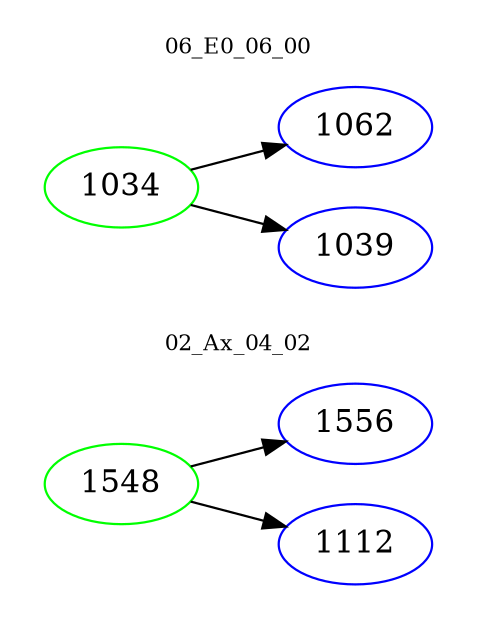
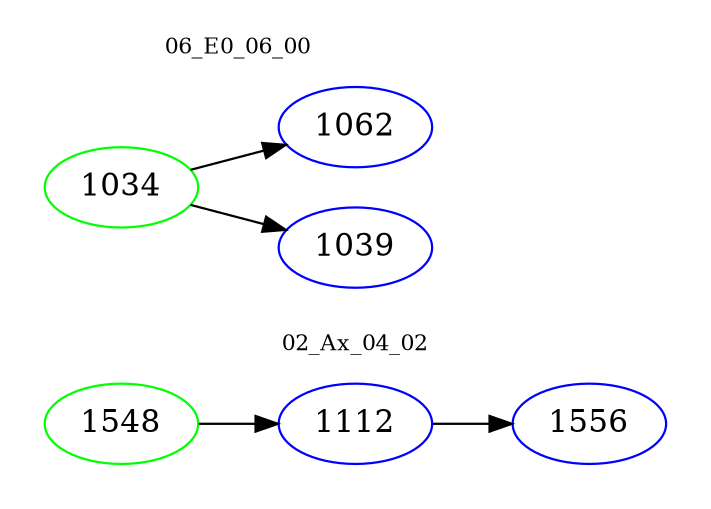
edge "1548" -> "1556": now "1112" -> "1556"
